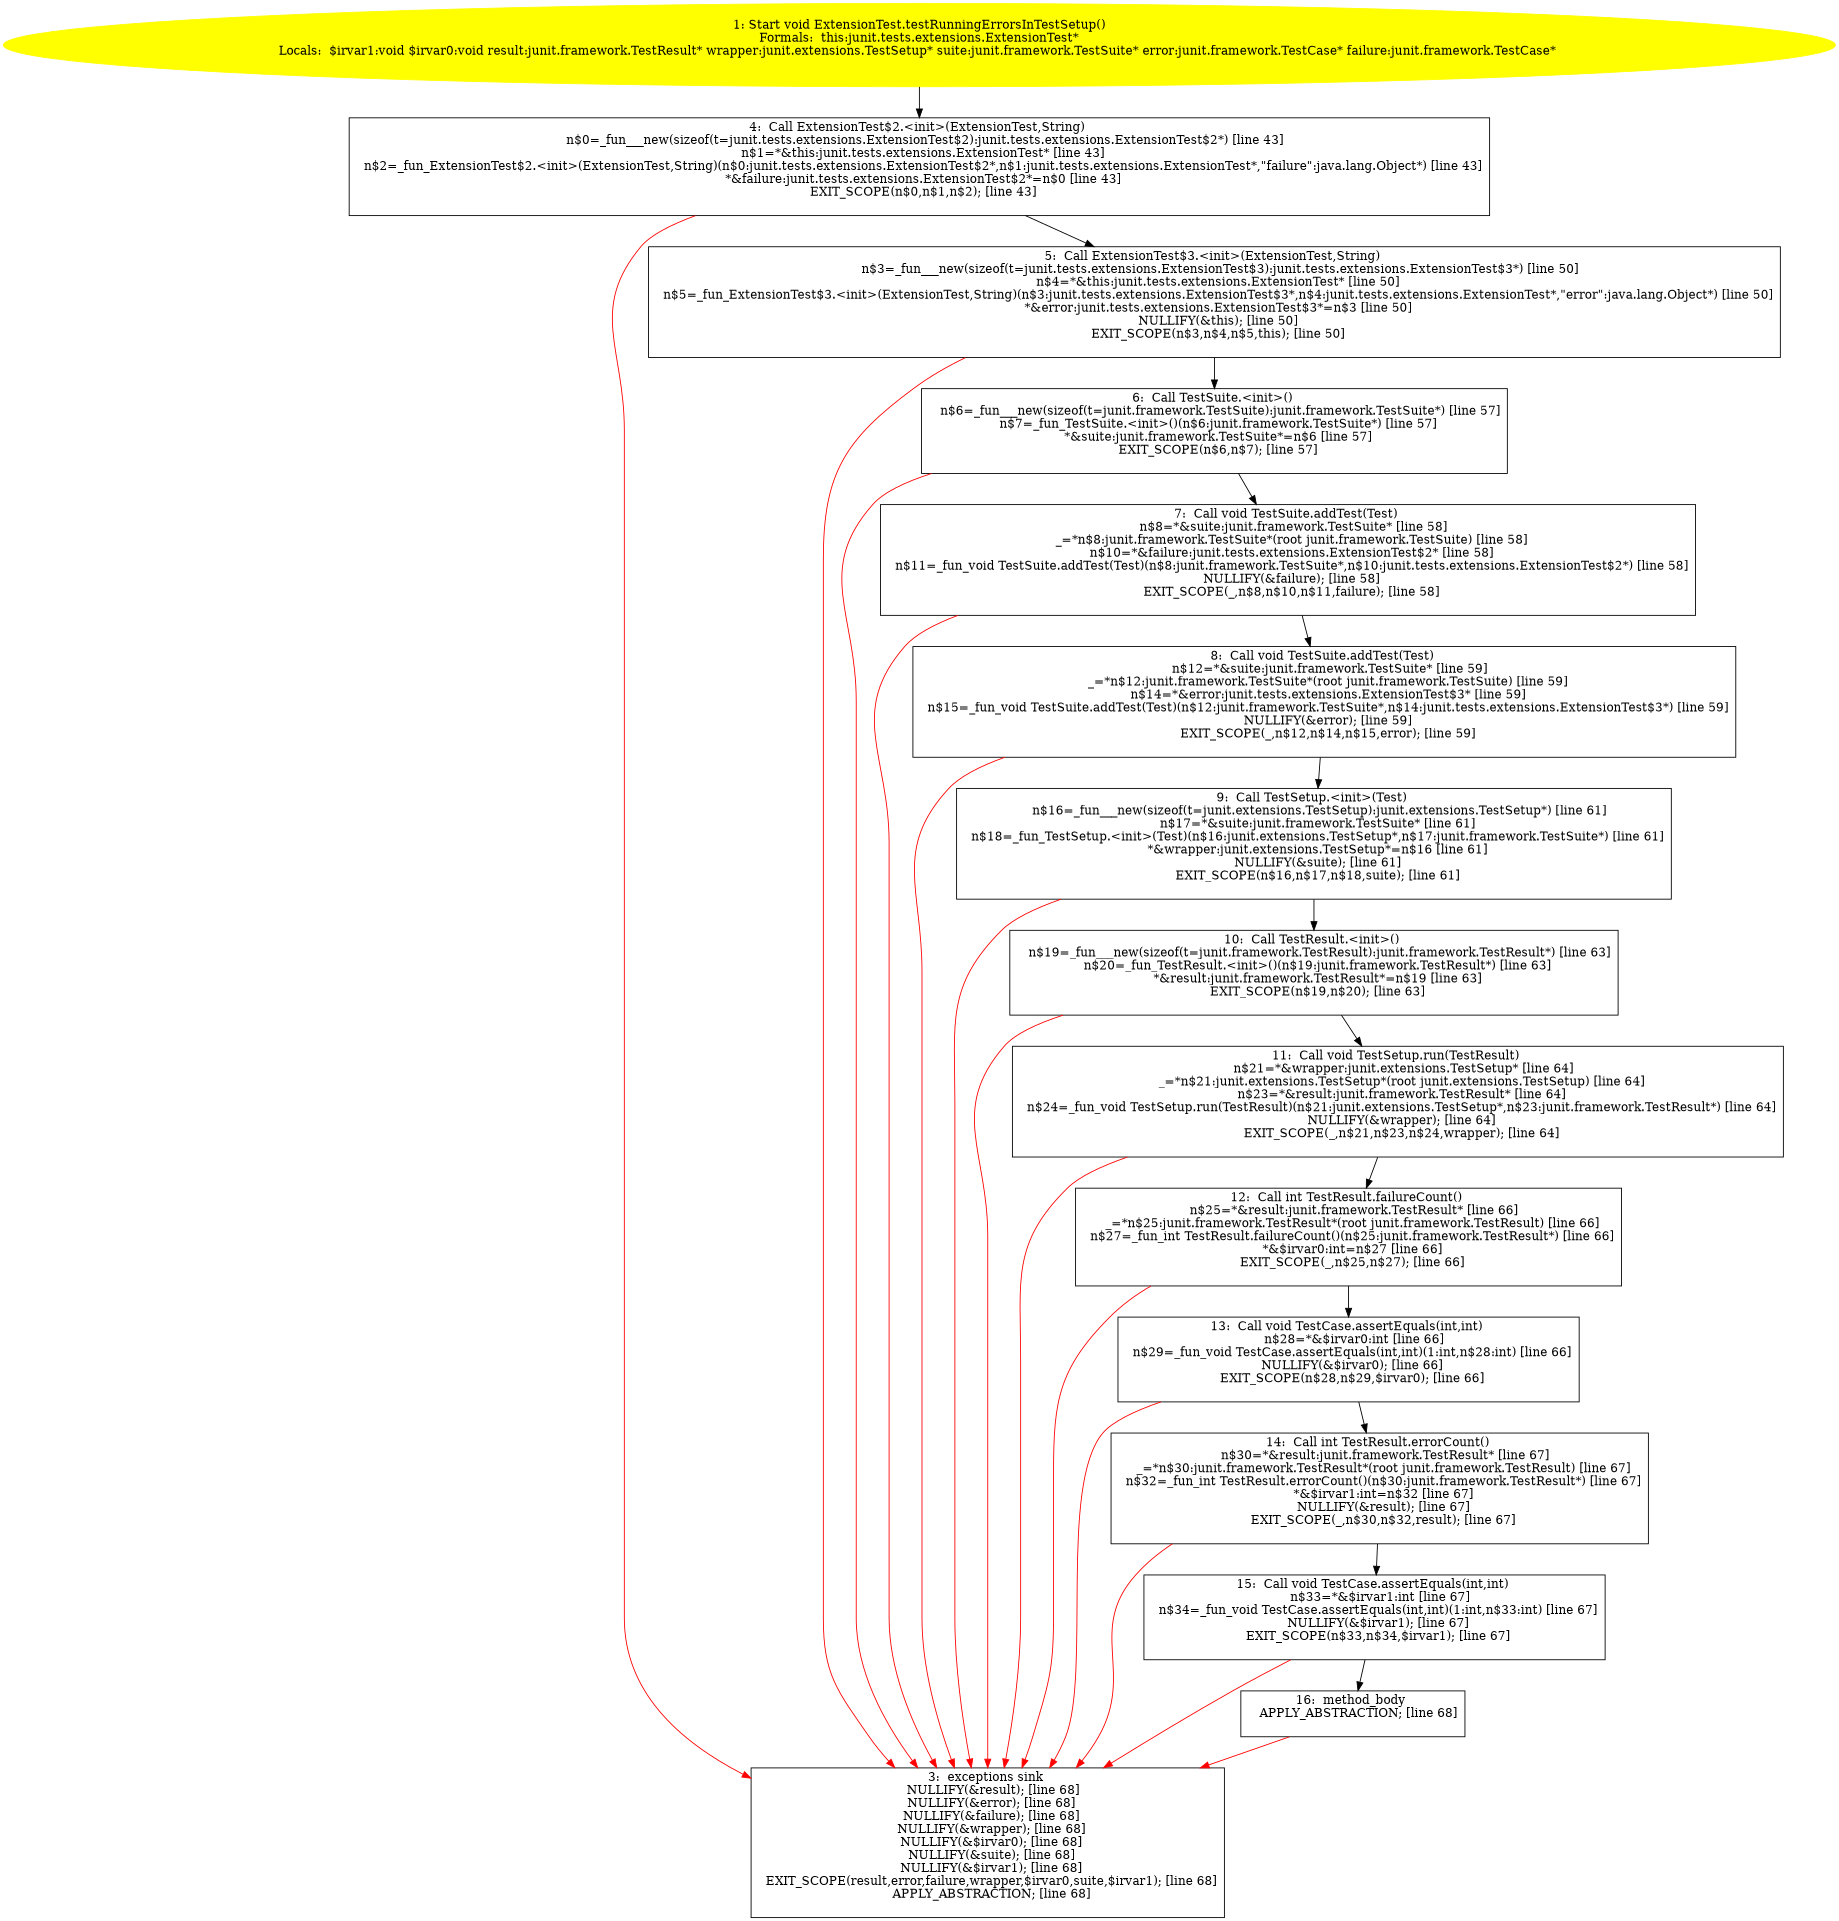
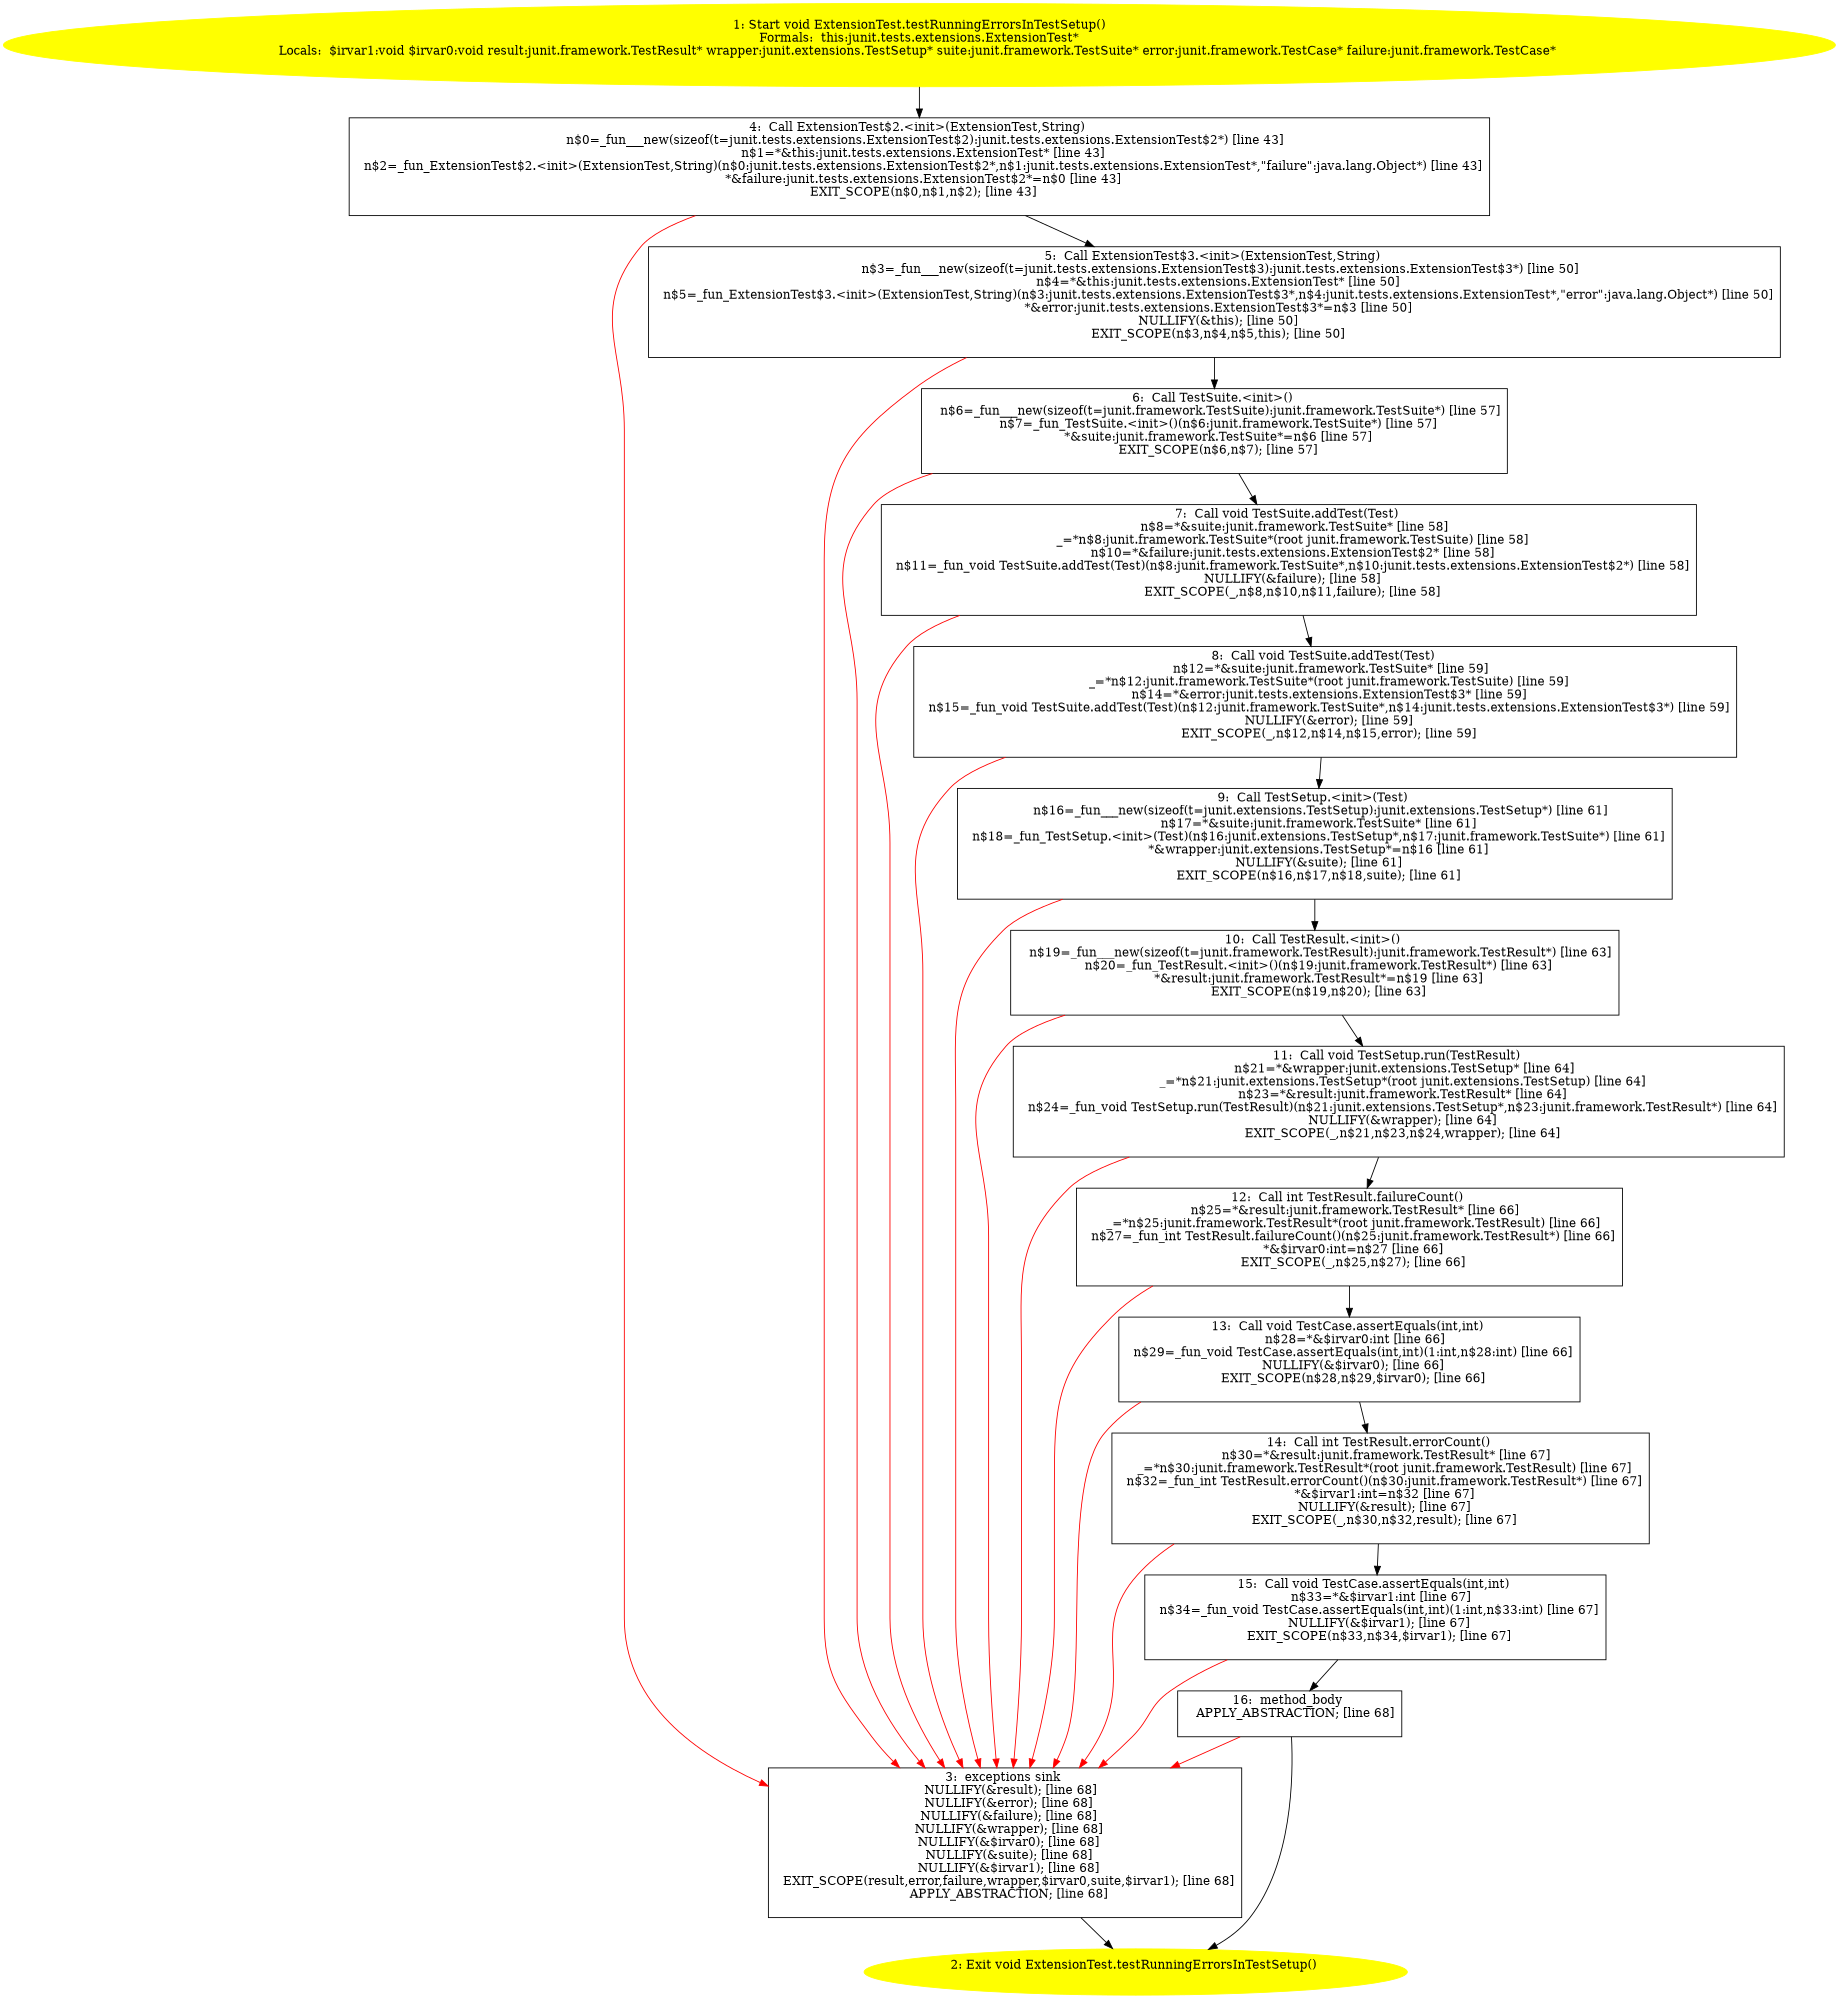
node "2: Exit void ExtensionTest.testRunningErrorsInTestSetup()": added
